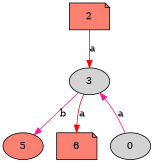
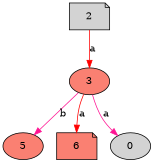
node "2": fillcolor salmon -> lightgrey
node "3": fillcolor lightgrey -> salmon
edge "0" -> "3": reversed
